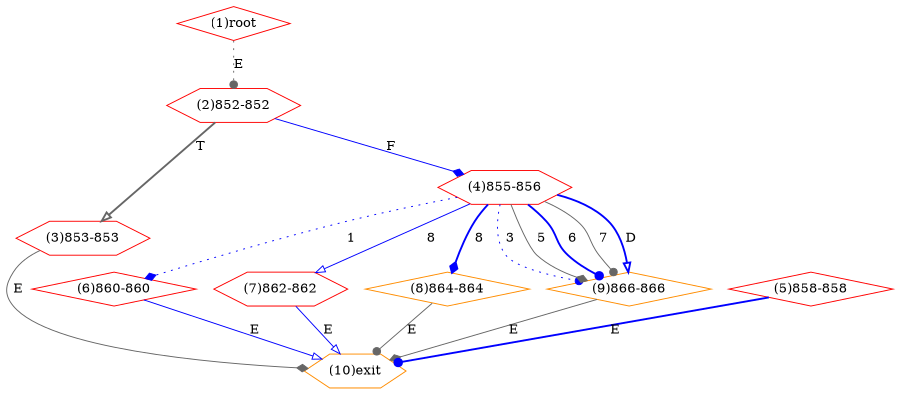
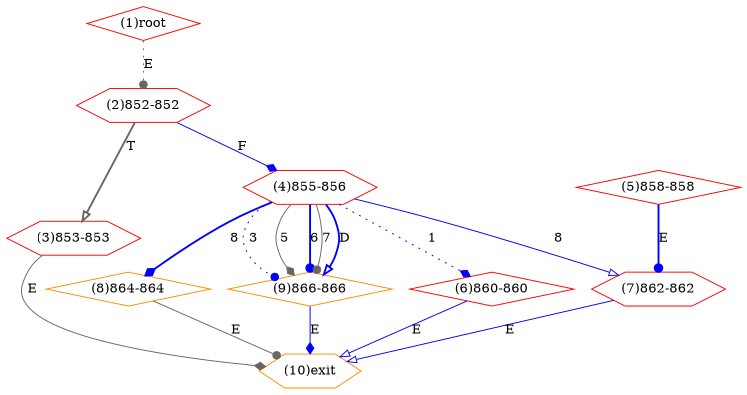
edge "(9)866-866" -> "(10)exit": color gray40 -> blue
edge "(5)858-858" -> "(10)exit": now "(5)858-858" -> "(7)862-862"
